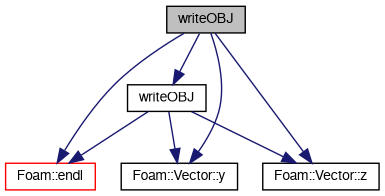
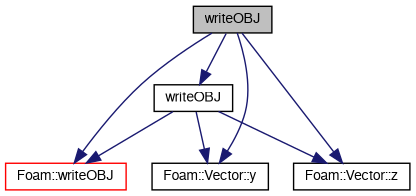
node "Foam::endl": label "Foam::endl" -> "Foam::writeOBJ"
